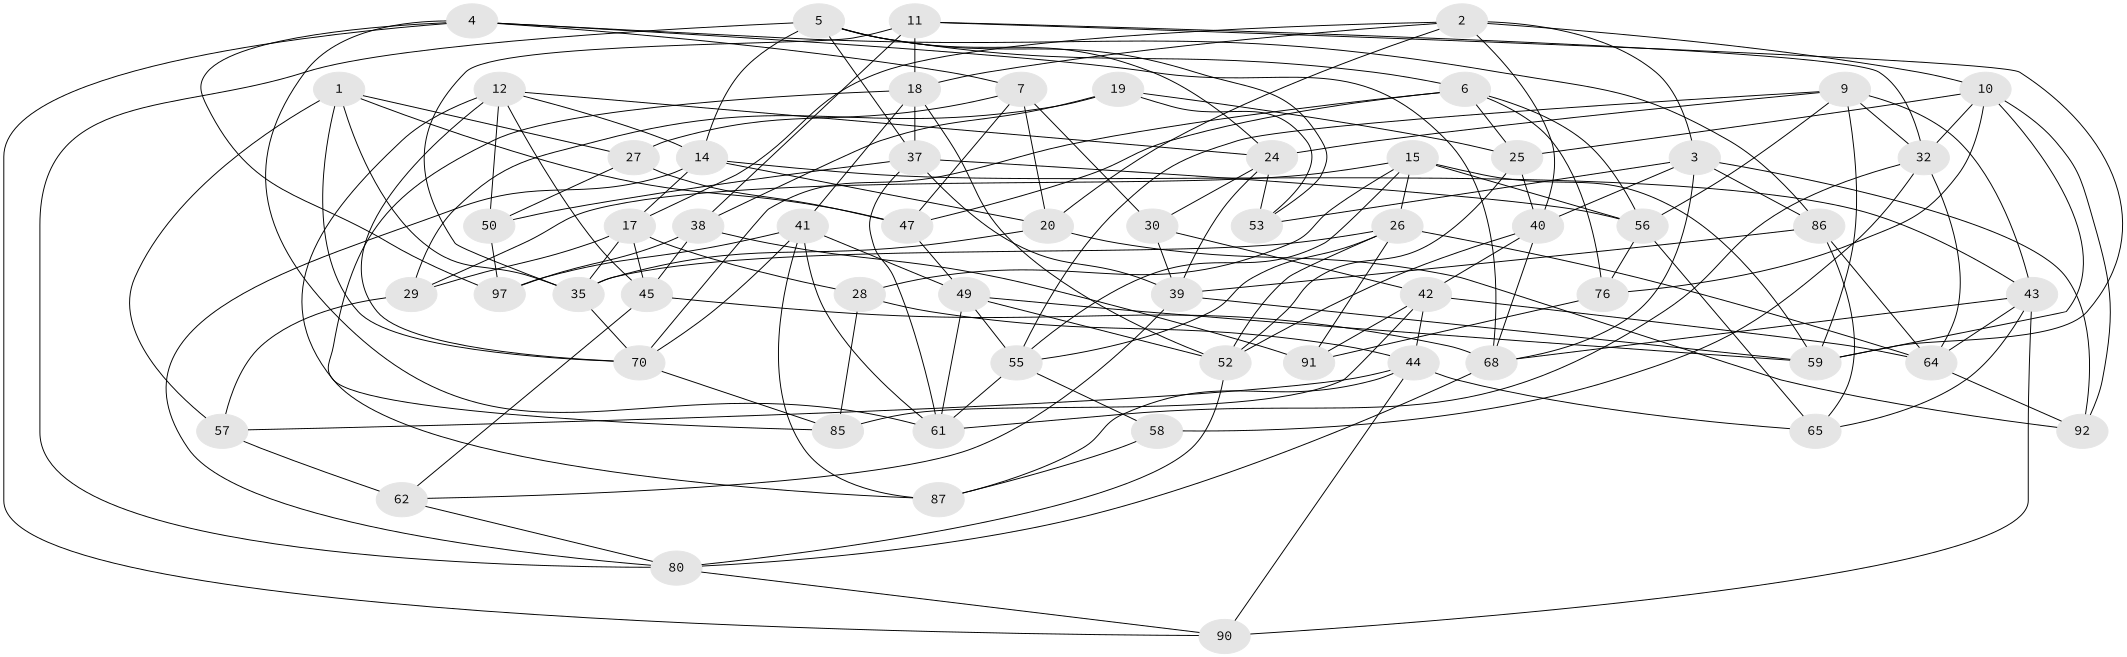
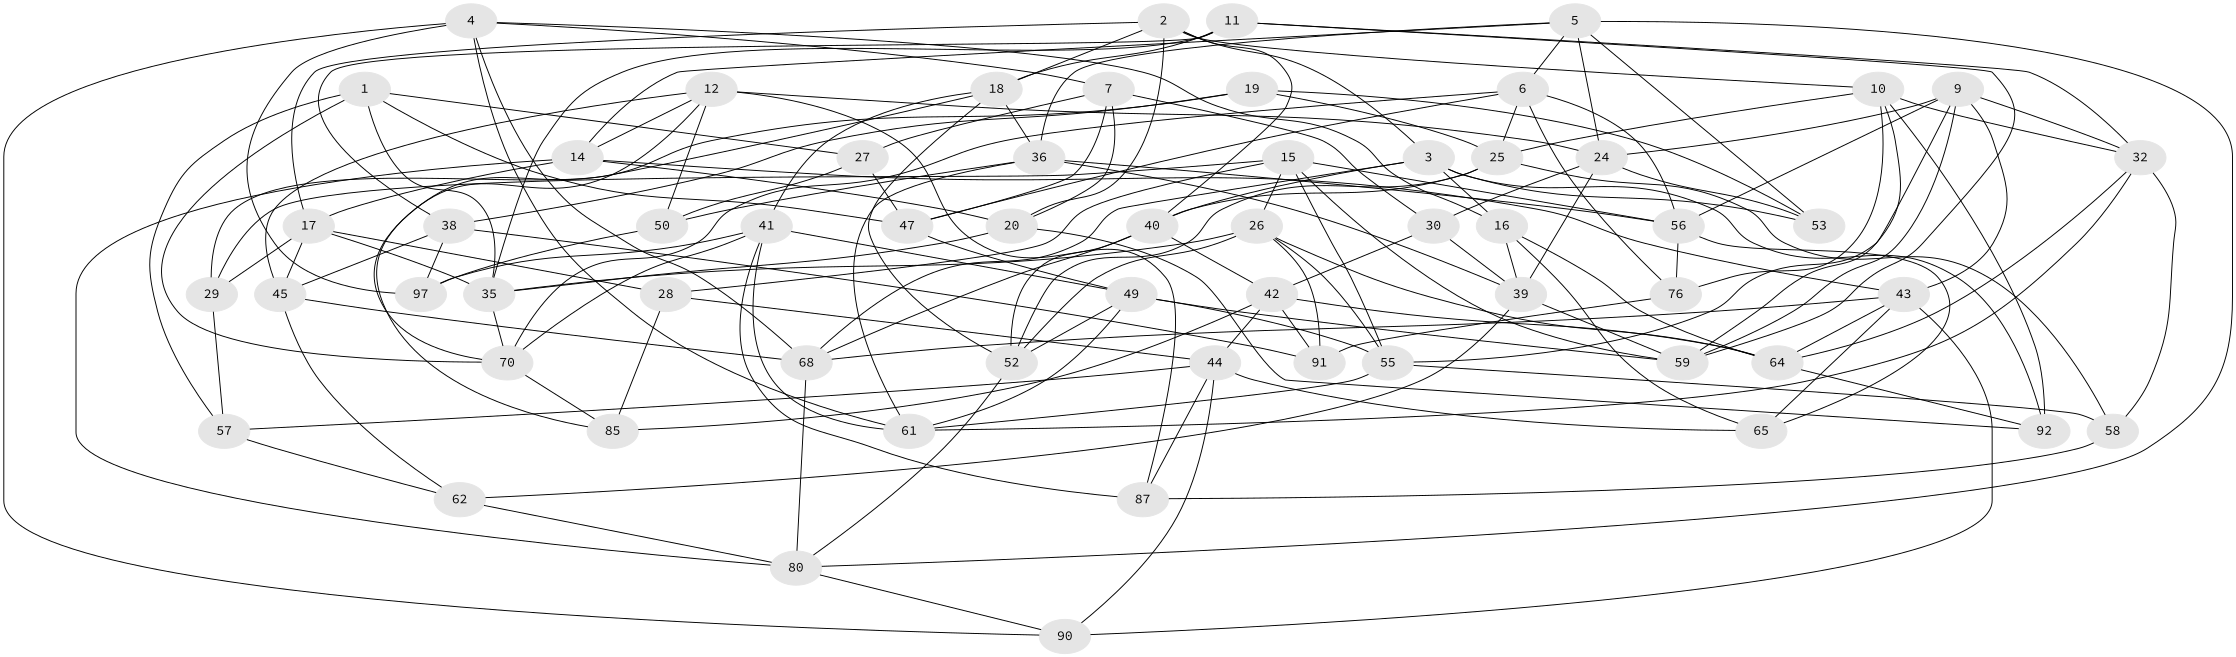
node "37": label "37" -> "36"
node "86": label "86" -> "16"
edge "25" -- "58": added
